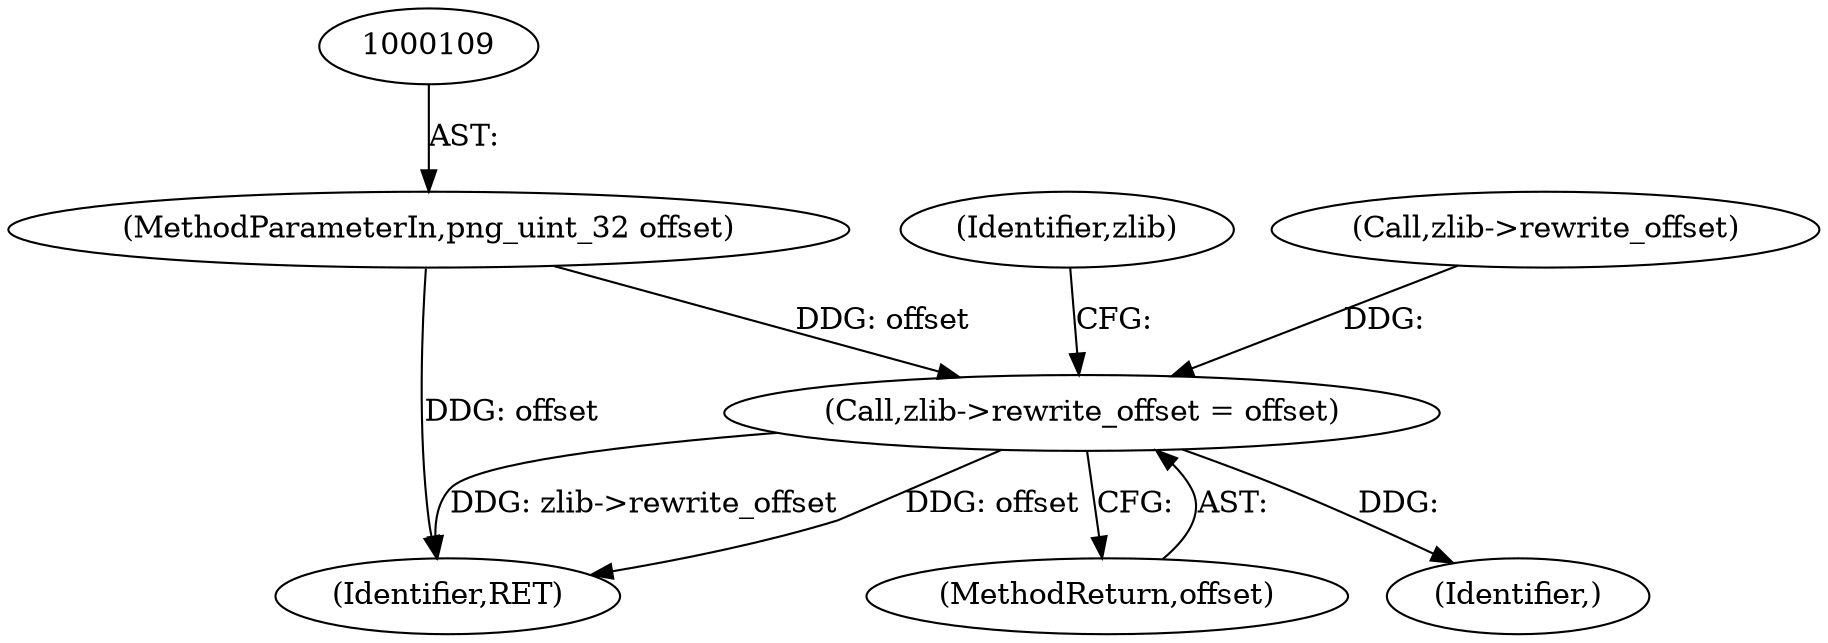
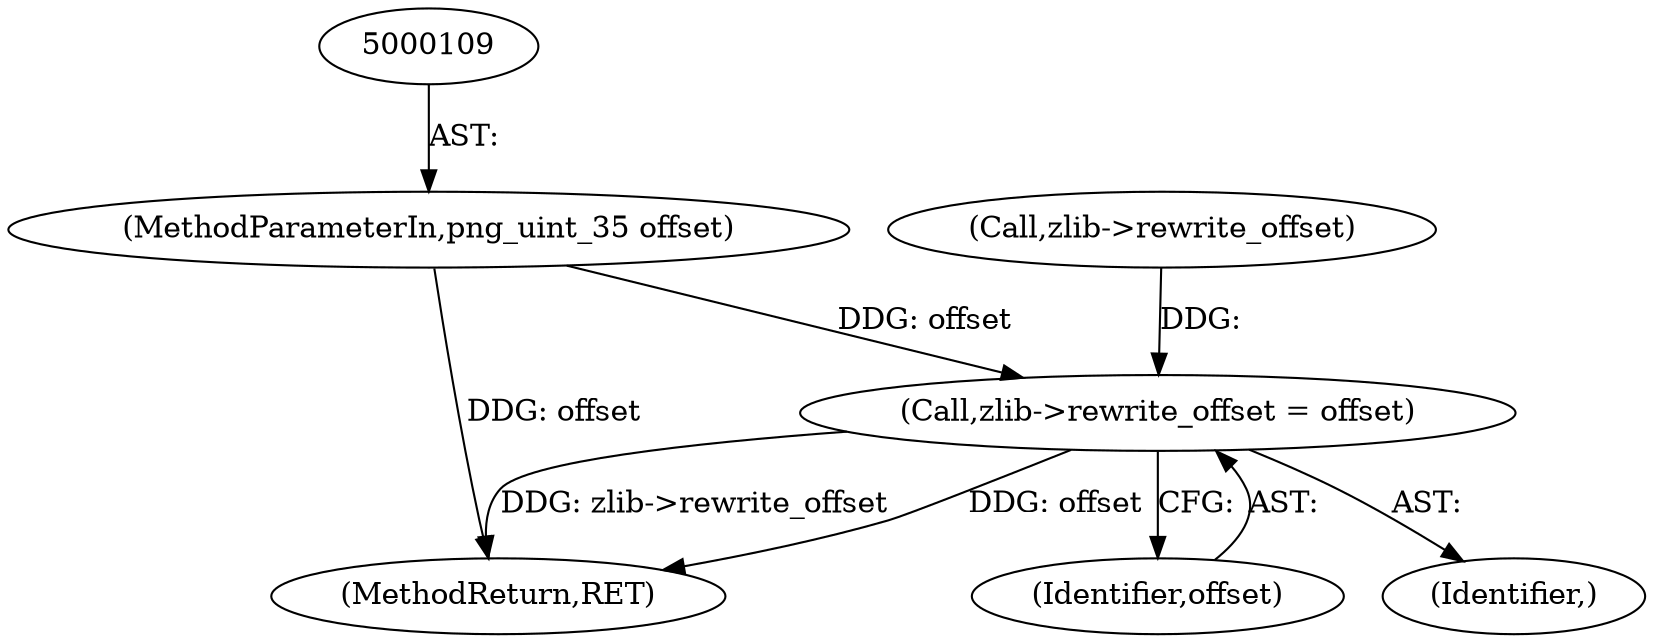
node "1000109": label "1000109" -> "5000109"
node "(MethodParameterIn,png_uint_32 offset)": label "(MethodParameterIn,png_uint_32 offset)" -> "(MethodParameterIn,png_uint_35 offset)"
node "(Identifier,zlib)": removed
edge "(Call,zlib->rewrite_offset = offset)" -> "(Identifier,)": label "DDG: " -> "AST: "
node "(Identifier,RET)": label "(Identifier,RET)" -> "(MethodReturn,RET)"
node "(MethodReturn,offset)": label "(MethodReturn,offset)" -> "(Identifier,offset)"
